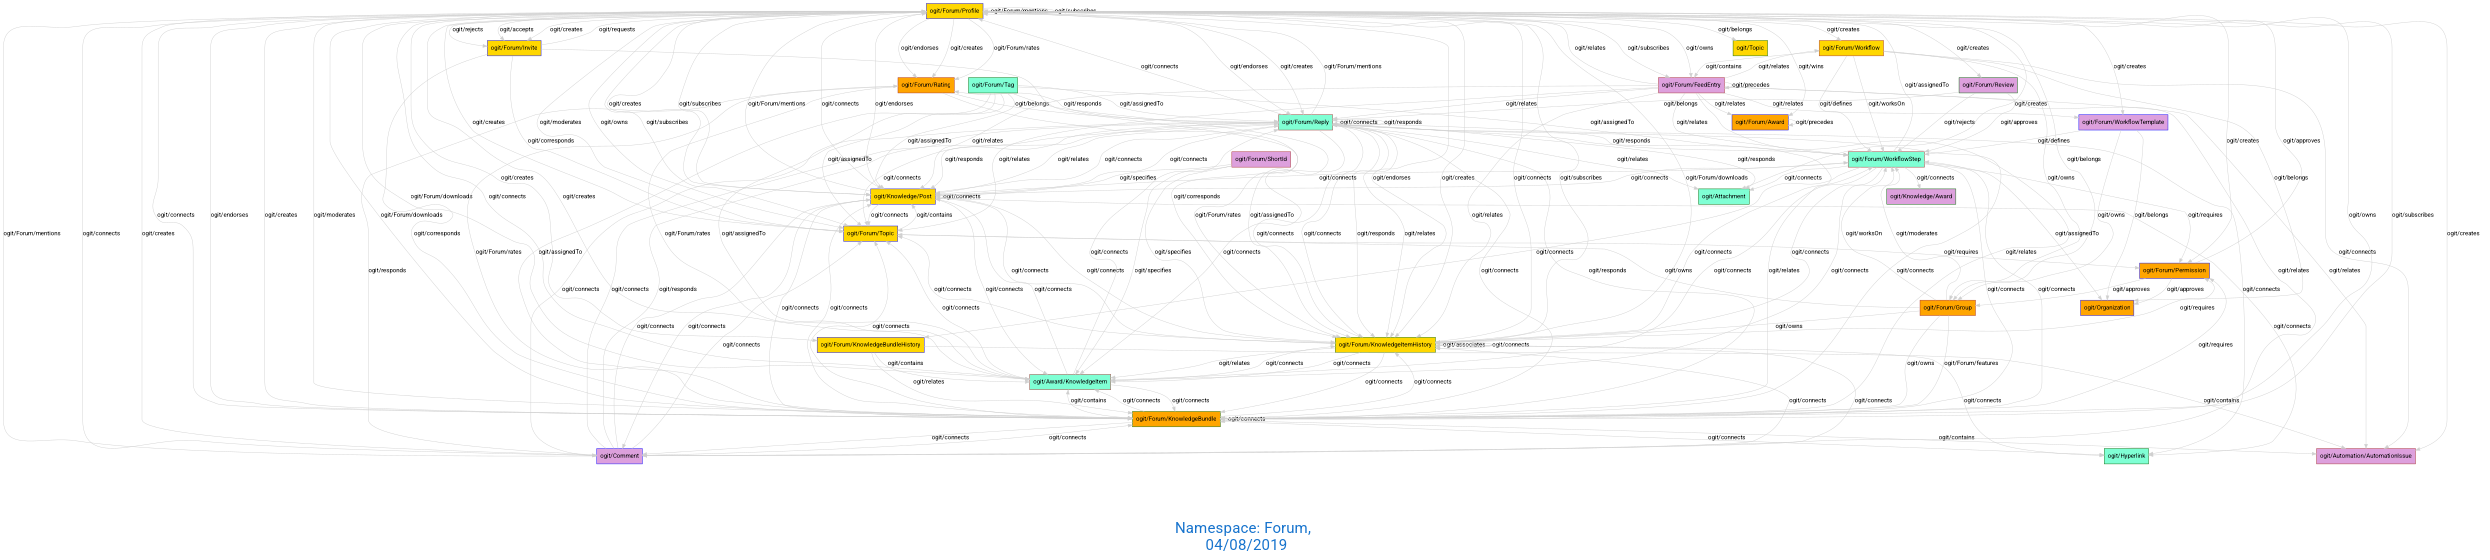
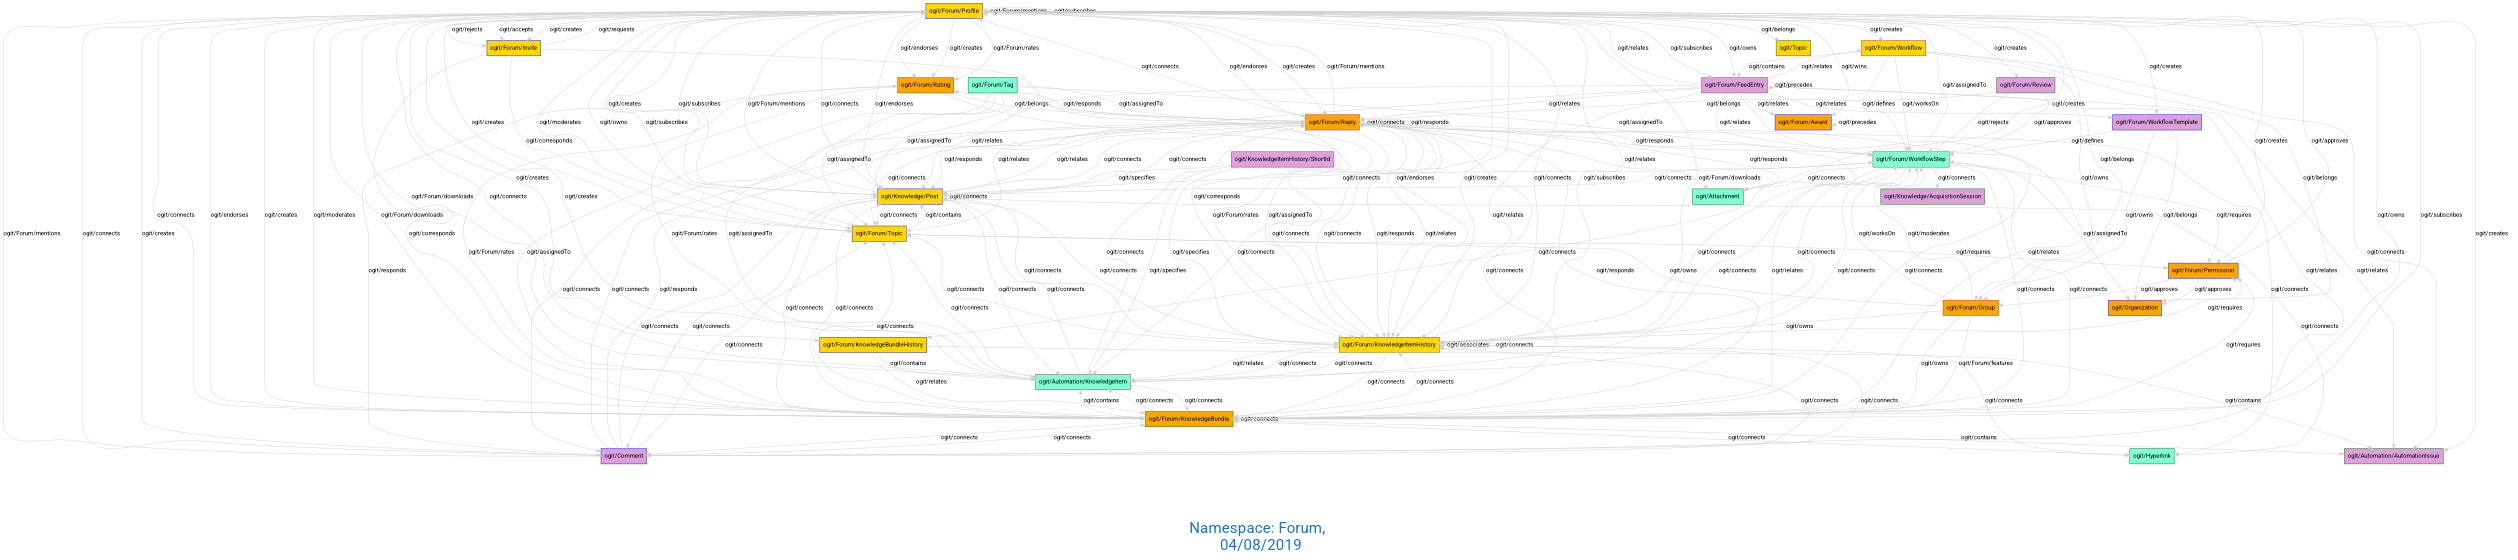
node "ogit/Forum/Reply": fillcolor aquamarine -> orange
node "ogit/Forum/ShortId": label "ogit/Forum/ShortId" -> "ogit/KnowledgeItemHistory/ShortId"
node "ogit/Knowledge/Award": label "ogit/Knowledge/Award" -> "ogit/Knowledge/AcquisitionSession"
node "ogit/Award/KnowledgeItem": label "ogit/Award/KnowledgeItem" -> "ogit/Automation/KnowledgeItem"
node "ogit/Automation/AutomationIssue": color brown -> darkgreen
